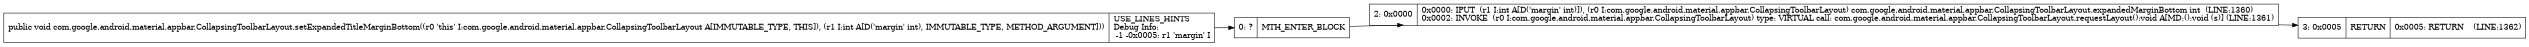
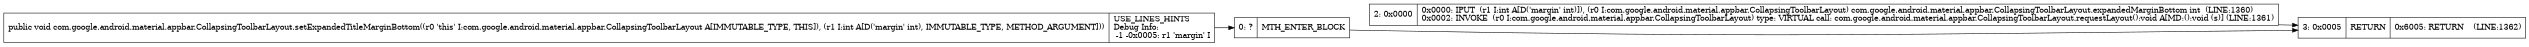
edge "0: ?" -> "2: 0x0000": now "0: ?" -> "3: 0x0005"
node "3: 0x0005": text "0x0005: RETURN    (LINE:1362)" -> "0x6005: RETURN    (LINE:1362)"
